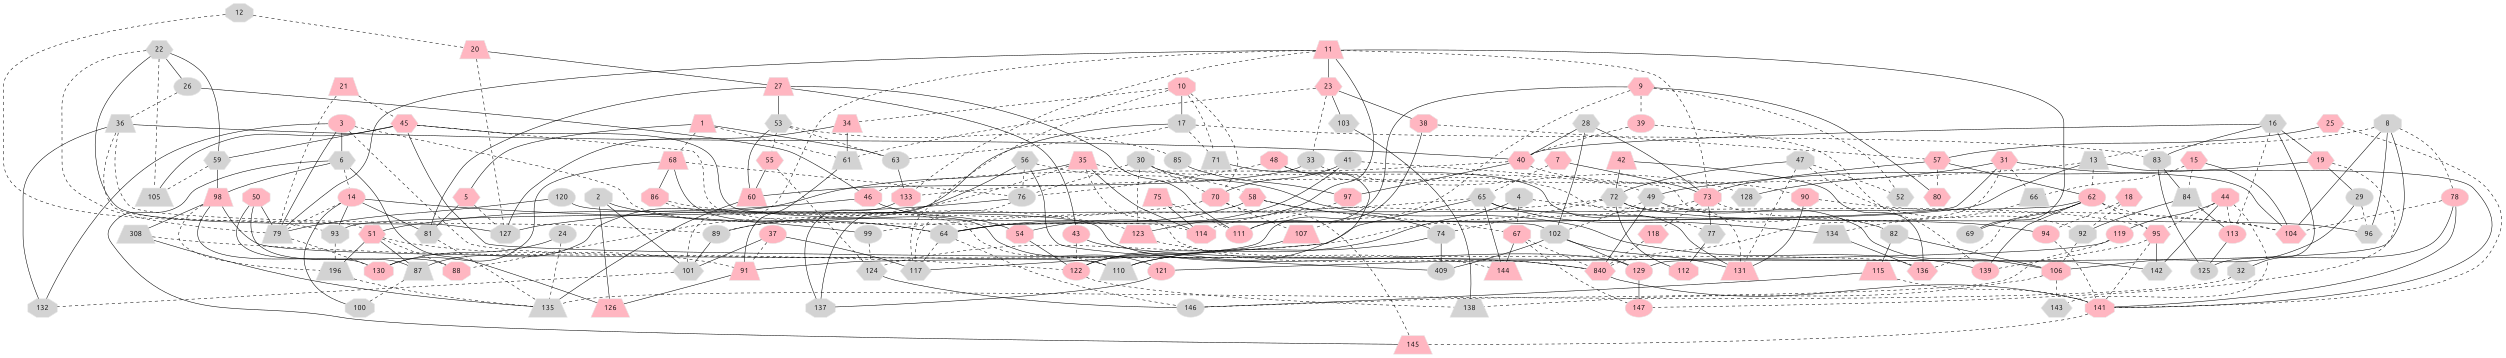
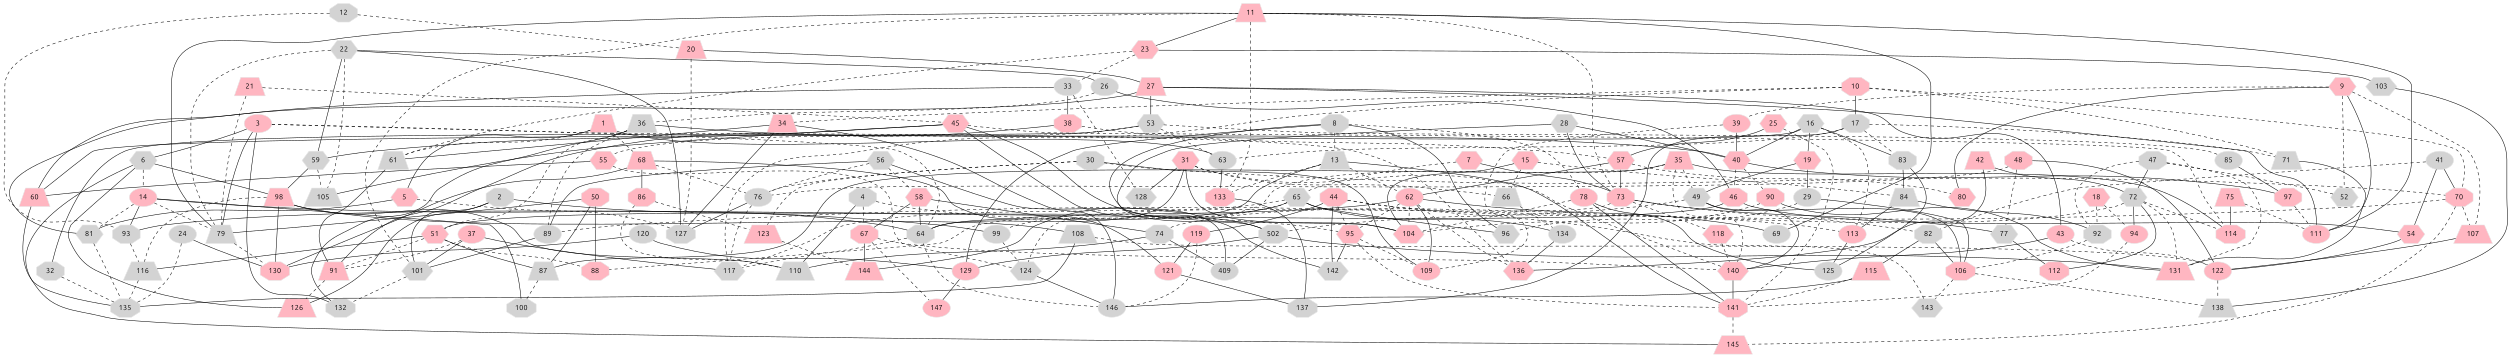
edge "23" -- "38": now "33" -- "38"
edge "39" -- "40": style dashed -> solid
edge "34" -- "146": added
edge "11" -- "123": now "11" -- "111"
edge "120" -- "79": now "120" -- "130"
edge "58" -- "67": style dashed -> solid
edge "14" -- "81": style solid -> dashed
node "308": label "308" -> "108"
node "54": shape octagon -> hexagon
node "102": label "102" -> "502"
node "134": shape trapezium -> ellipse
edge "65" -- "117": style solid -> dashed
node "196": label "196" -> "116"
node "840": label "840" -> "140"
node "139": label "139" -> "109"
edge "91" -- "126": style solid -> dashed
edge "19" -- "147": removed
node "135": shape trapezium -> octagon
